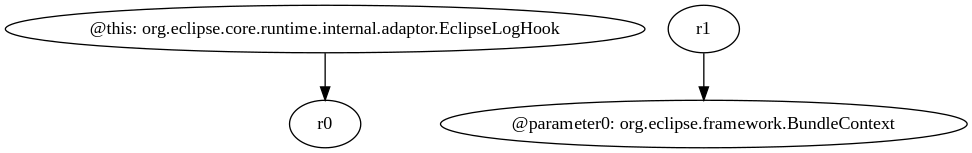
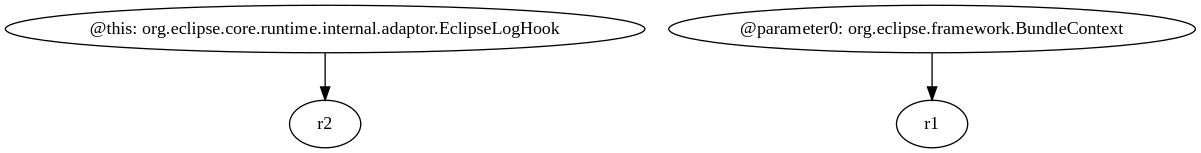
edge "r1" -> "@parameter0: org.eclipse.framework.BundleContext": reversed
node "r0": label "r0" -> "r2"
